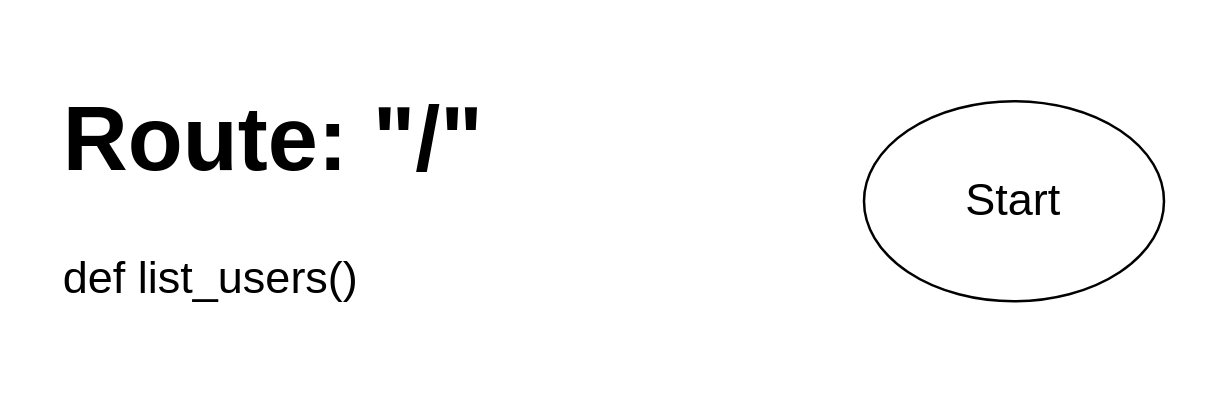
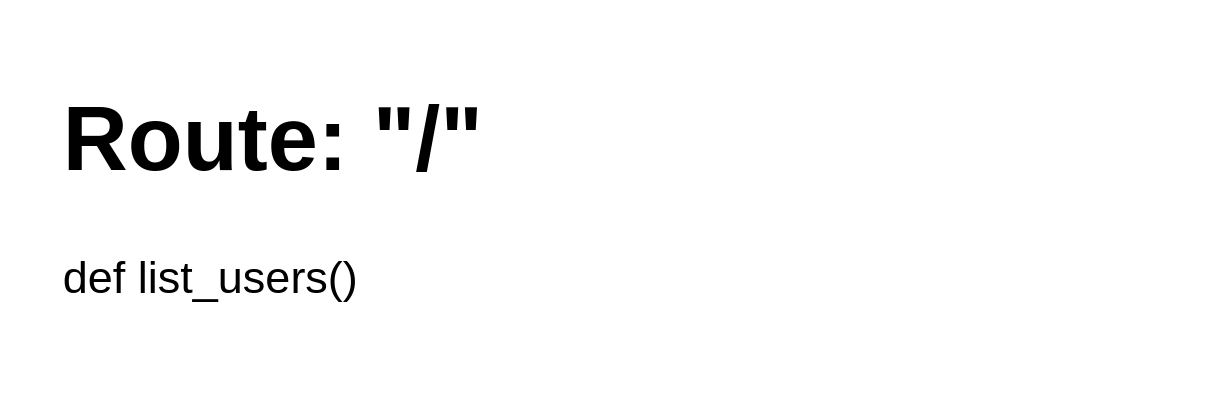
node "Start": removed
